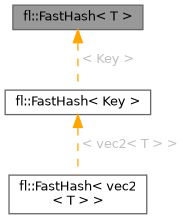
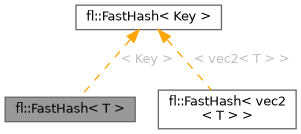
edge "fl::FastHash< Key >" -> "fl::FastHash< T >": reversed
